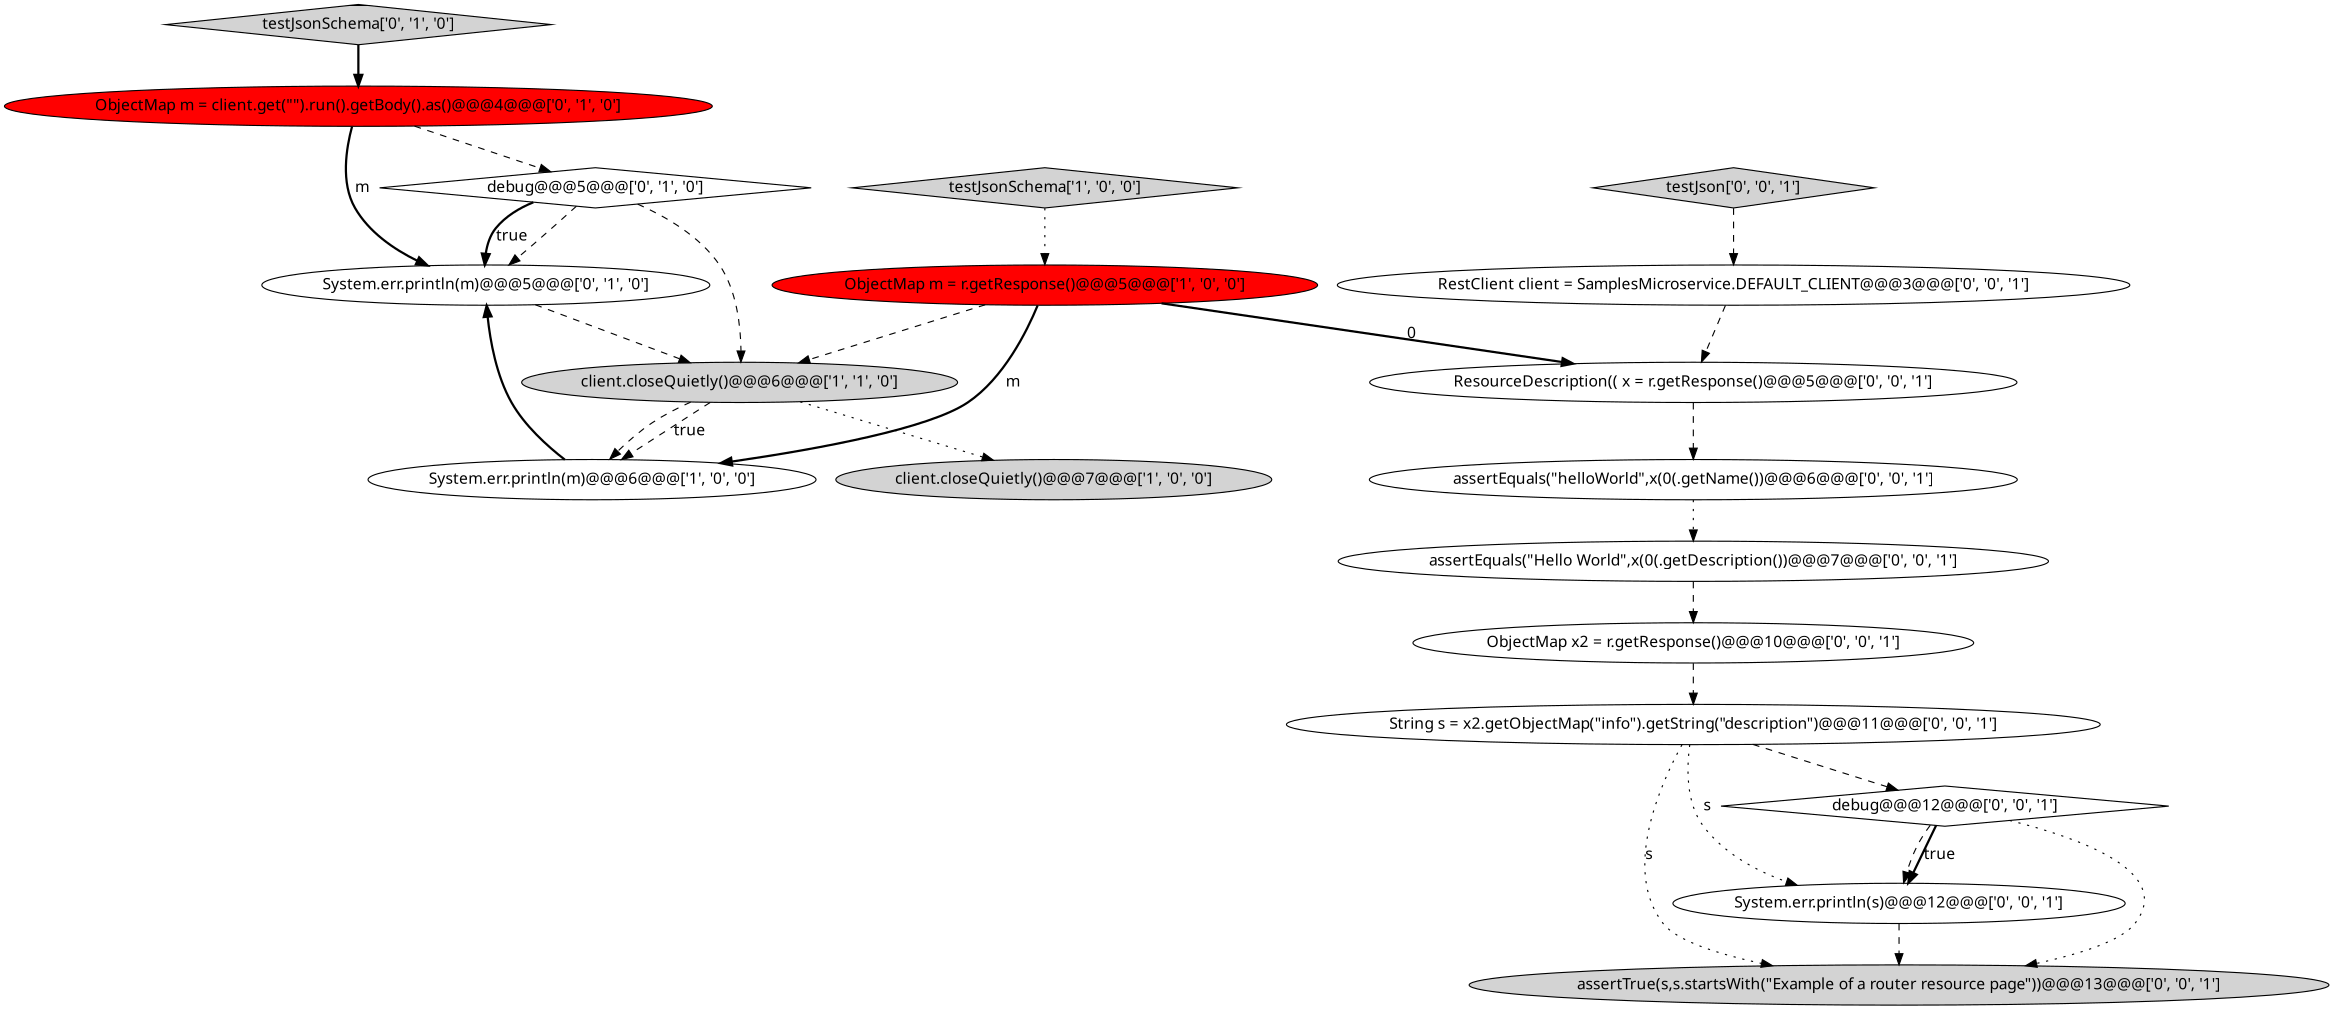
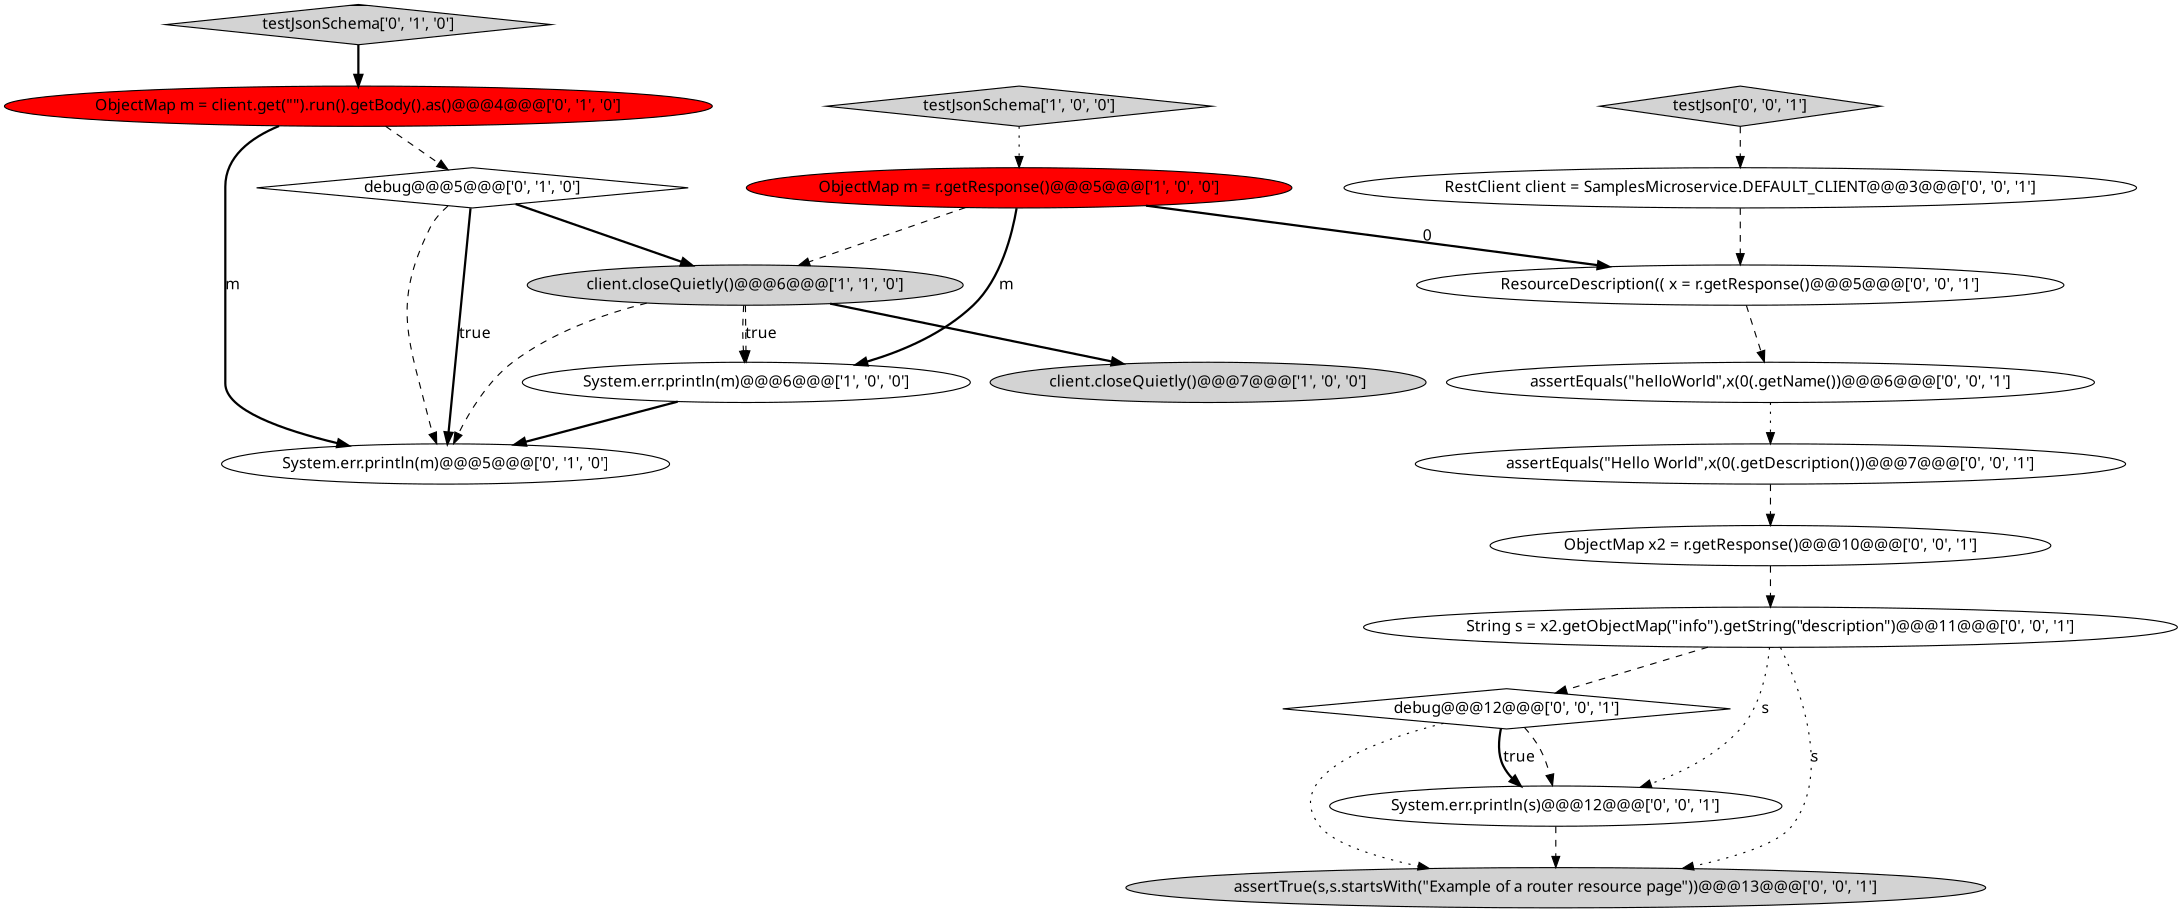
edge "debug@@@5@@@['0', '1', '0']" -> "client.closeQuietly()@@@6@@@['1', '1', '0']": style dashed -> bold
edge "System.err.println(m)@@@5@@@['0', '1', '0']" -> "client.closeQuietly()@@@6@@@['1', '1', '0']": reversed
edge "client.closeQuietly()@@@6@@@['1', '1', '0']" -> "client.closeQuietly()@@@7@@@['1', '0', '0']": style dotted -> bold
